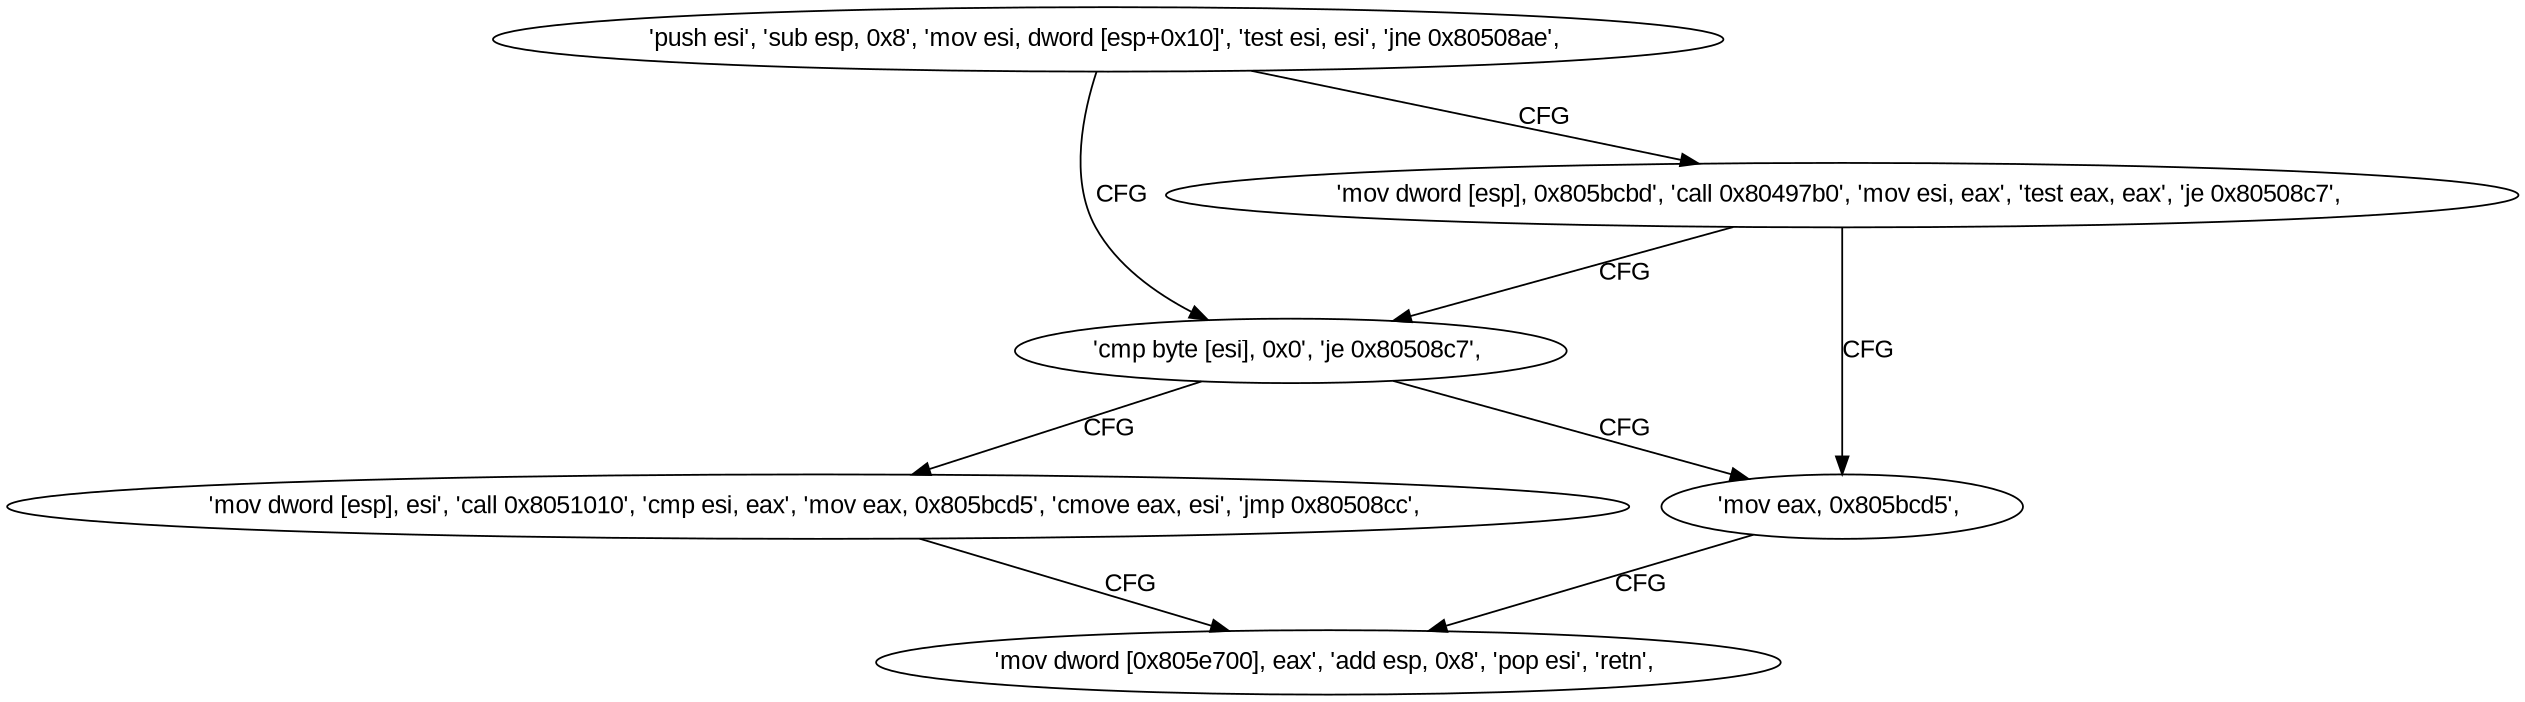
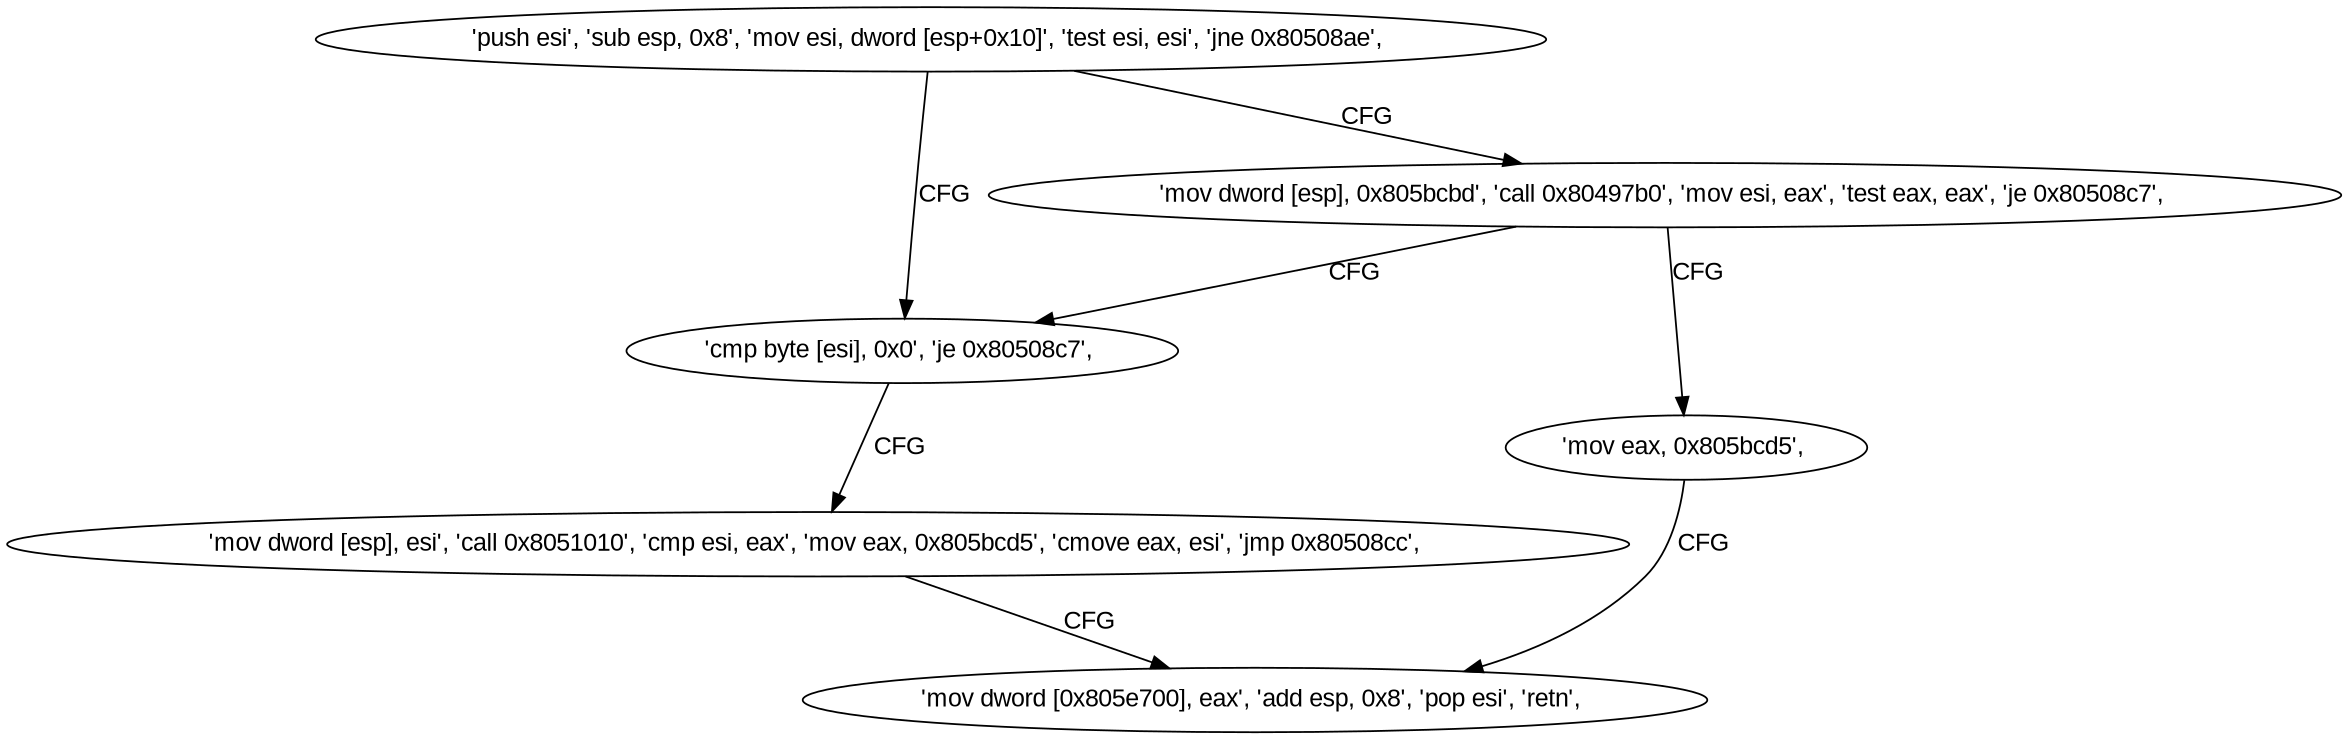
edge "'cmp byte [esi], 0x0', 'je 0x80508c7'," -> "'mov eax, 0x805bcd5',": removed, label "CFG"
